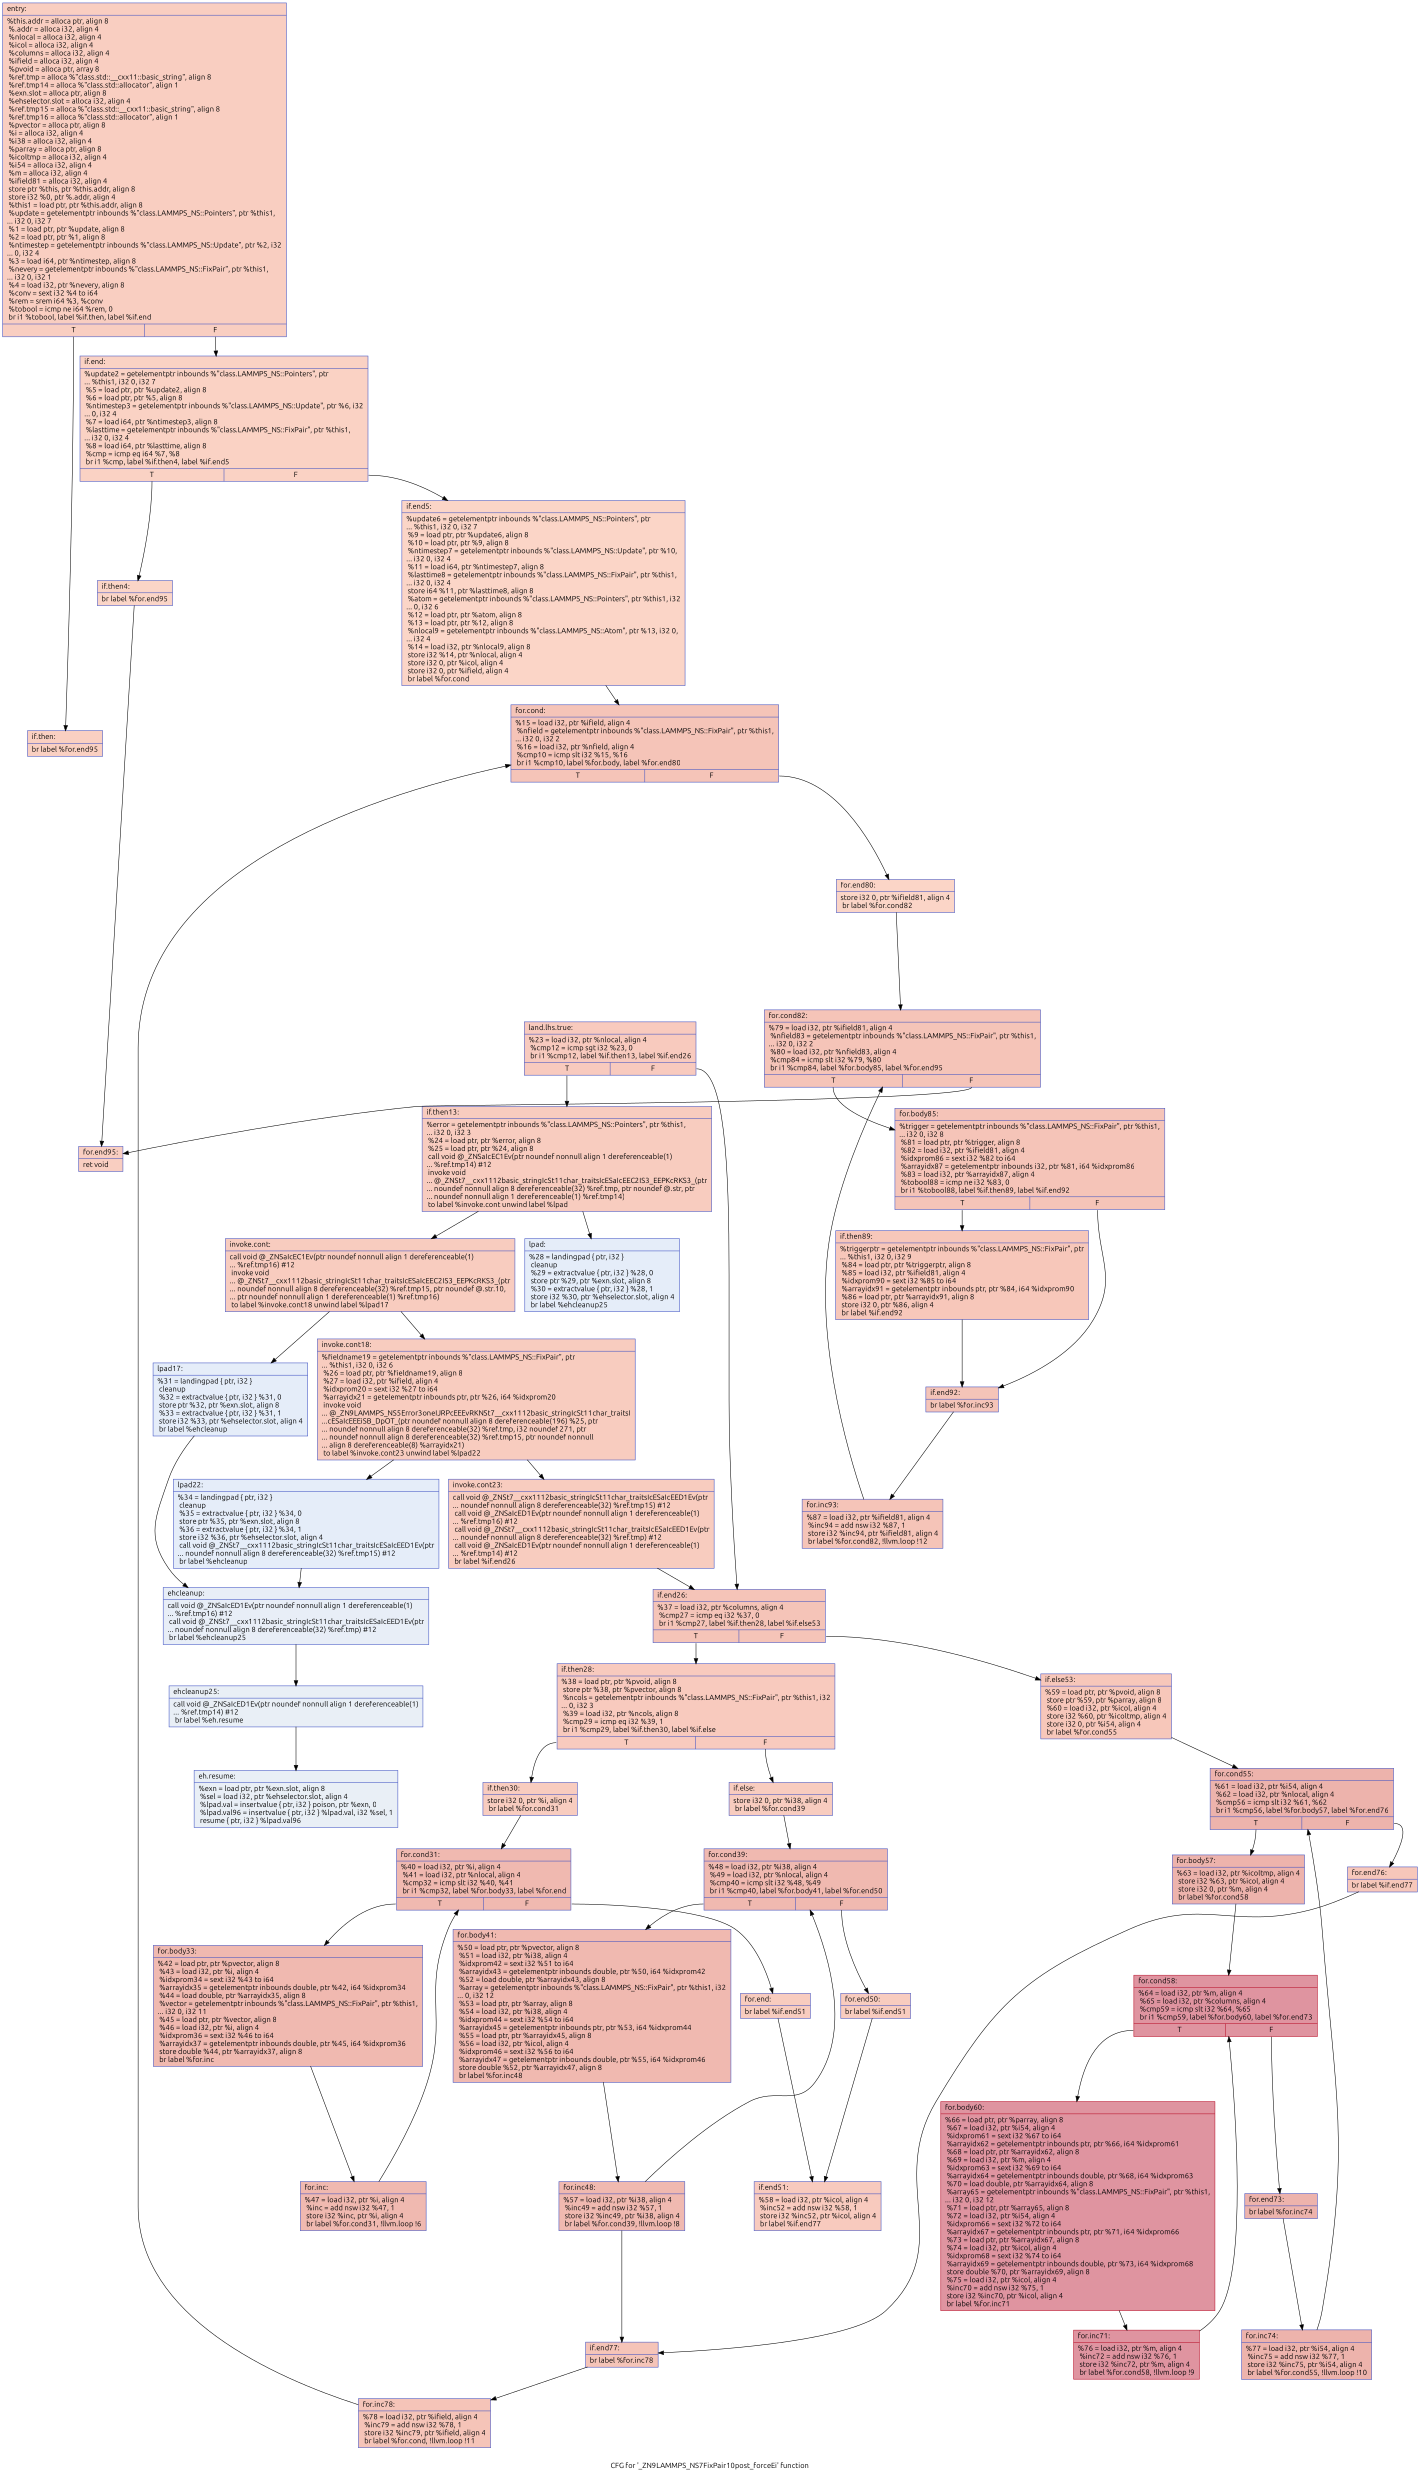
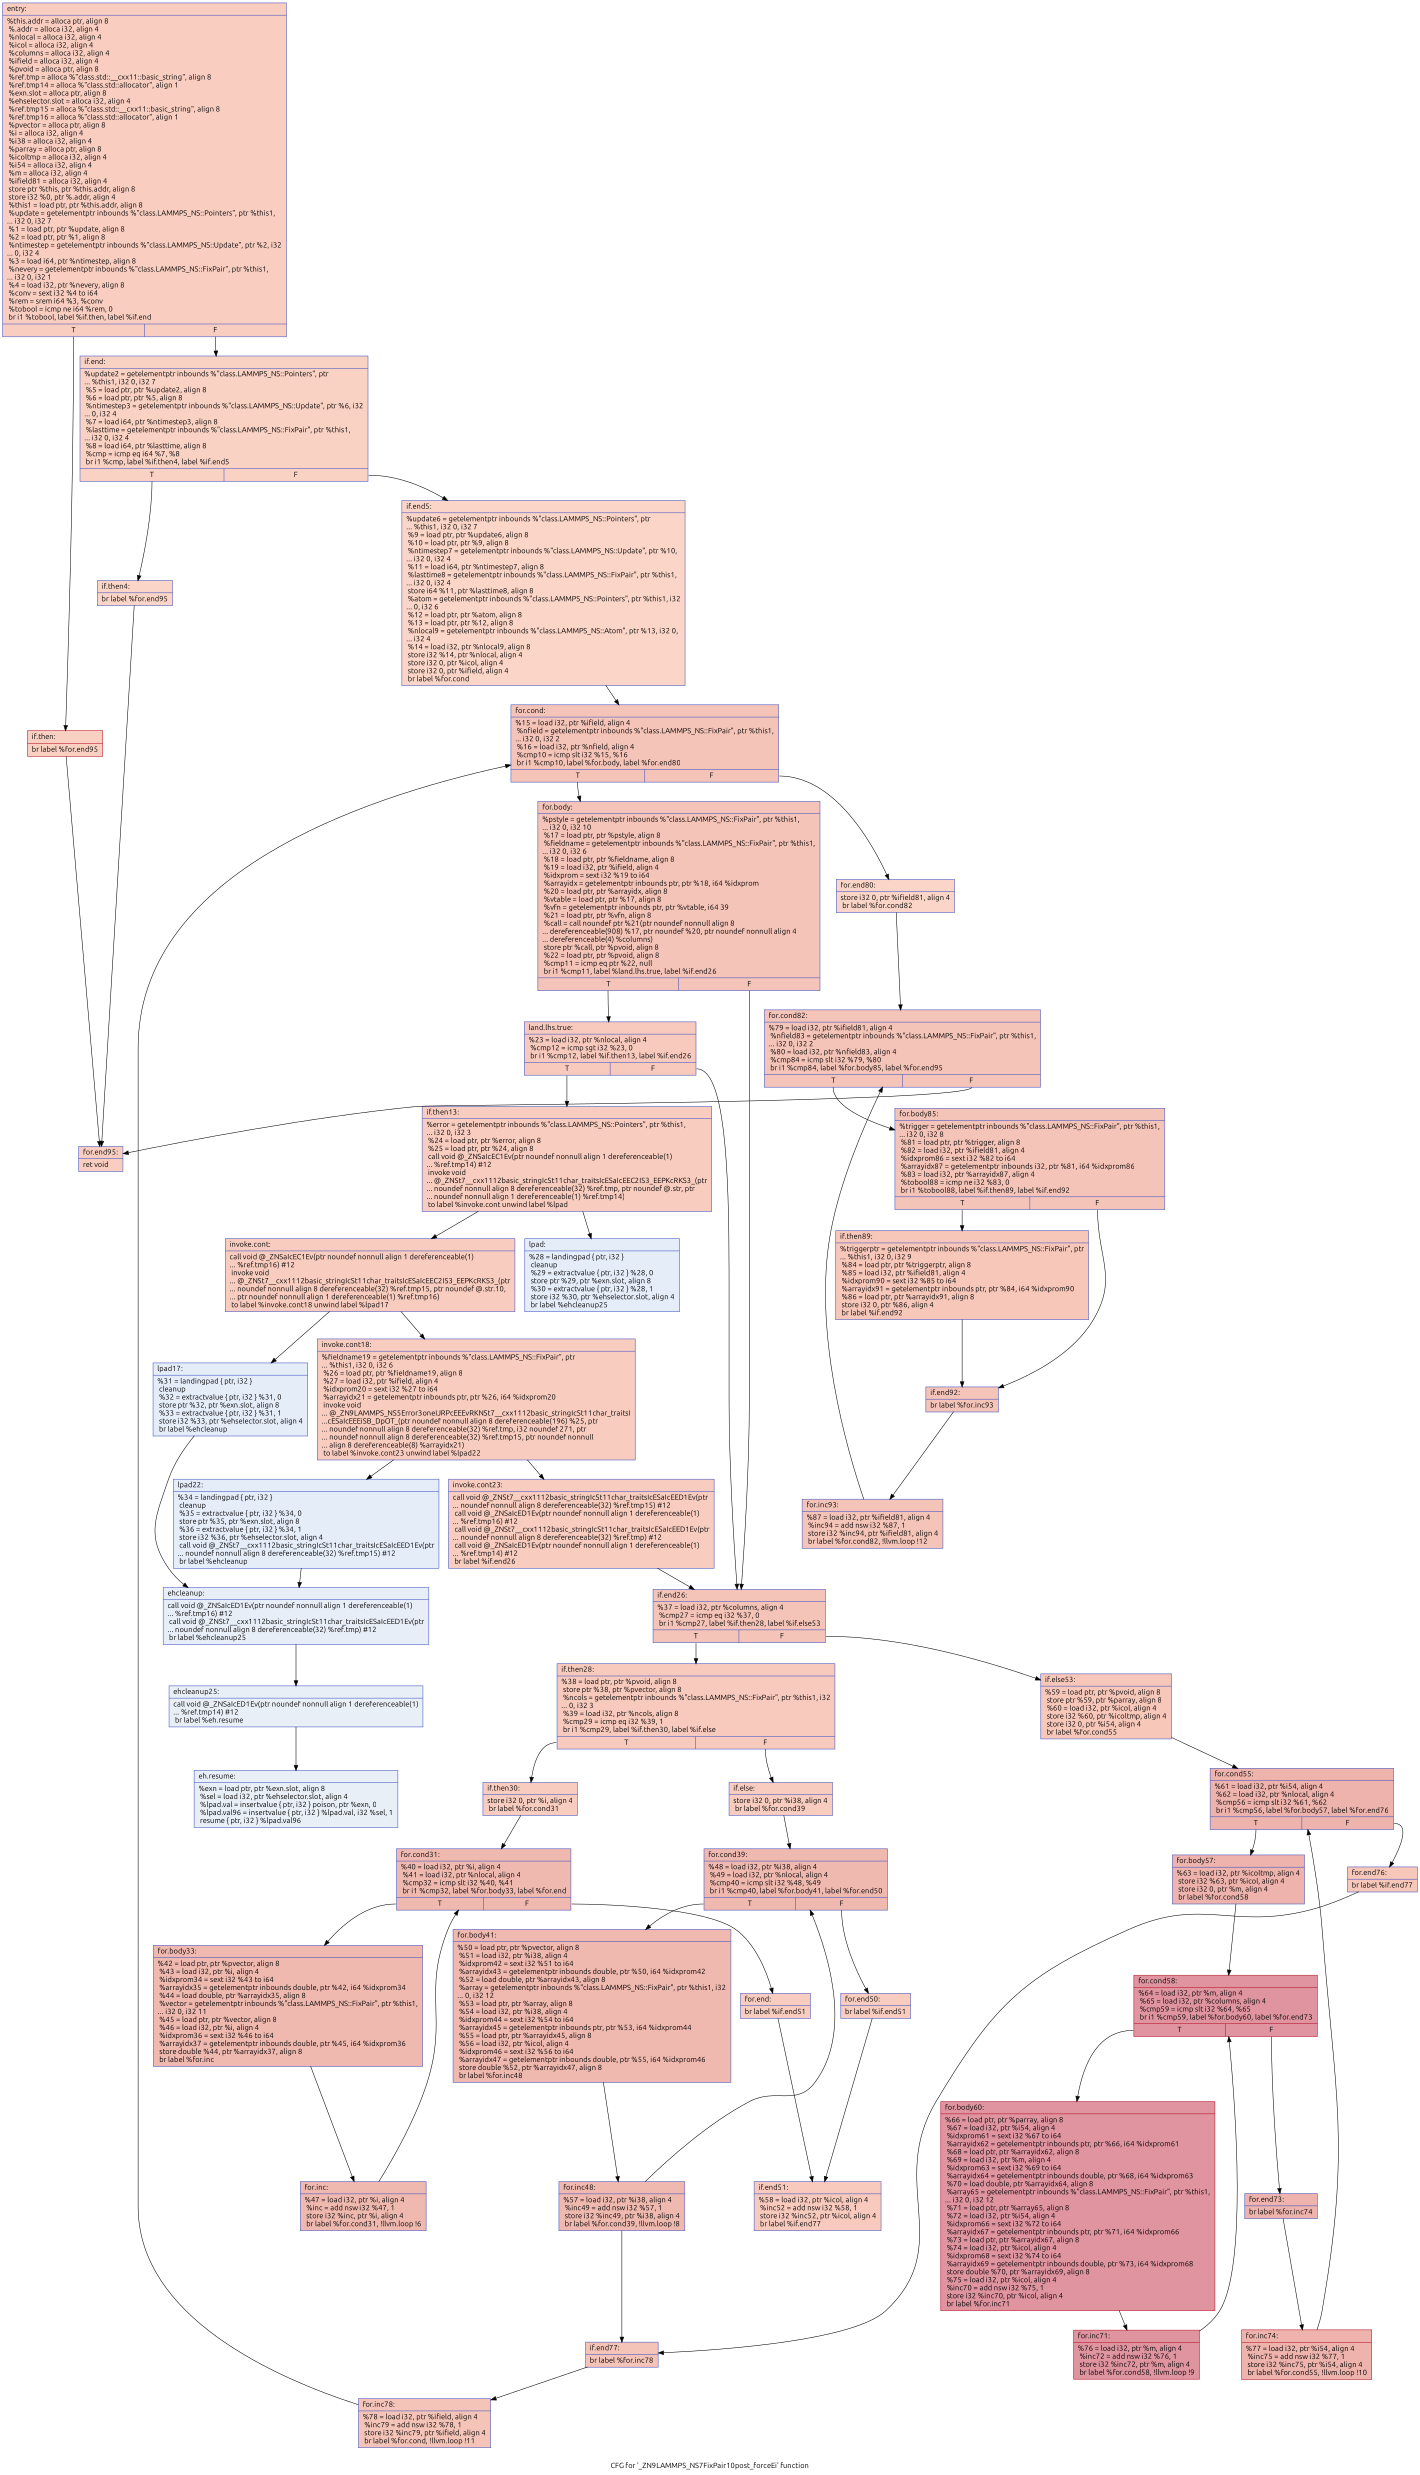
node "entry:": text "%pvoid = alloca ptr, array 8" -> "%pvoid = alloca ptr, align 8"
node "if.then:": color #3d50c3ff -> #b70d28ff
node "for.body:": added
edge "if.then:" -> "for.end95:": added
node "for.inc74:": color #3d50c3ff -> #b70d28ff
